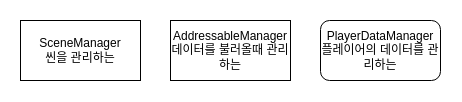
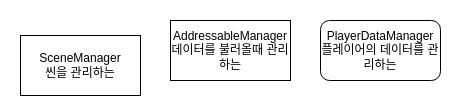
node "SceneManager 씬을 관리하는": moved (81, 51) -> (81, 66)
